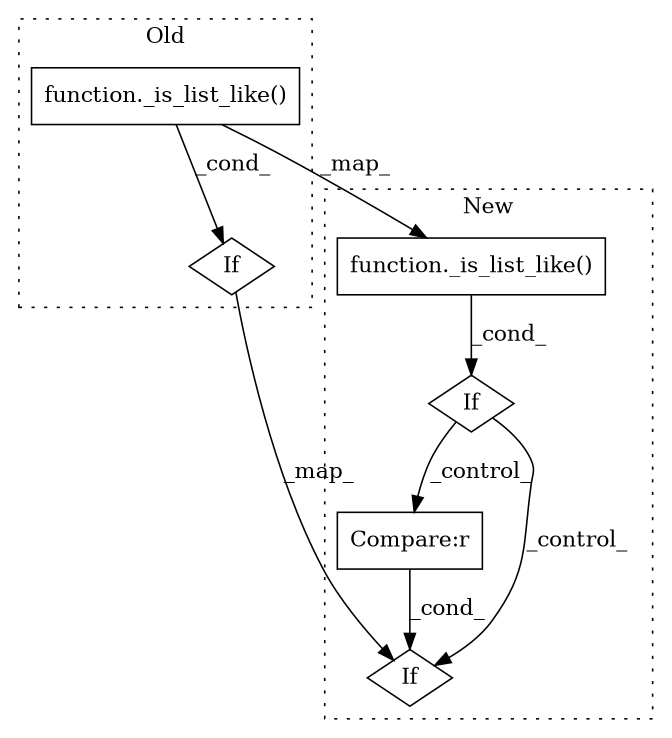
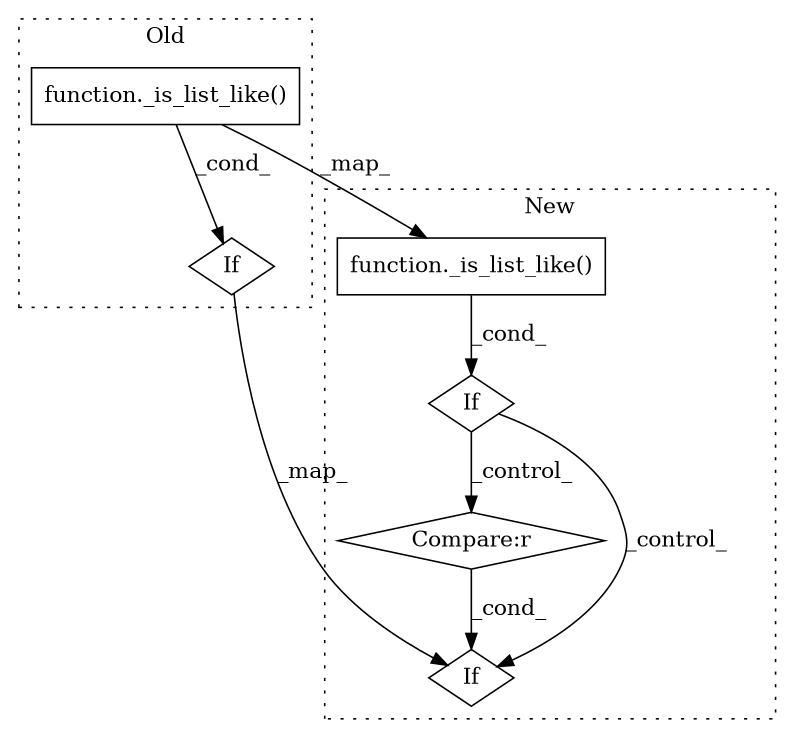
node "Compare:r": shape box -> diamond
